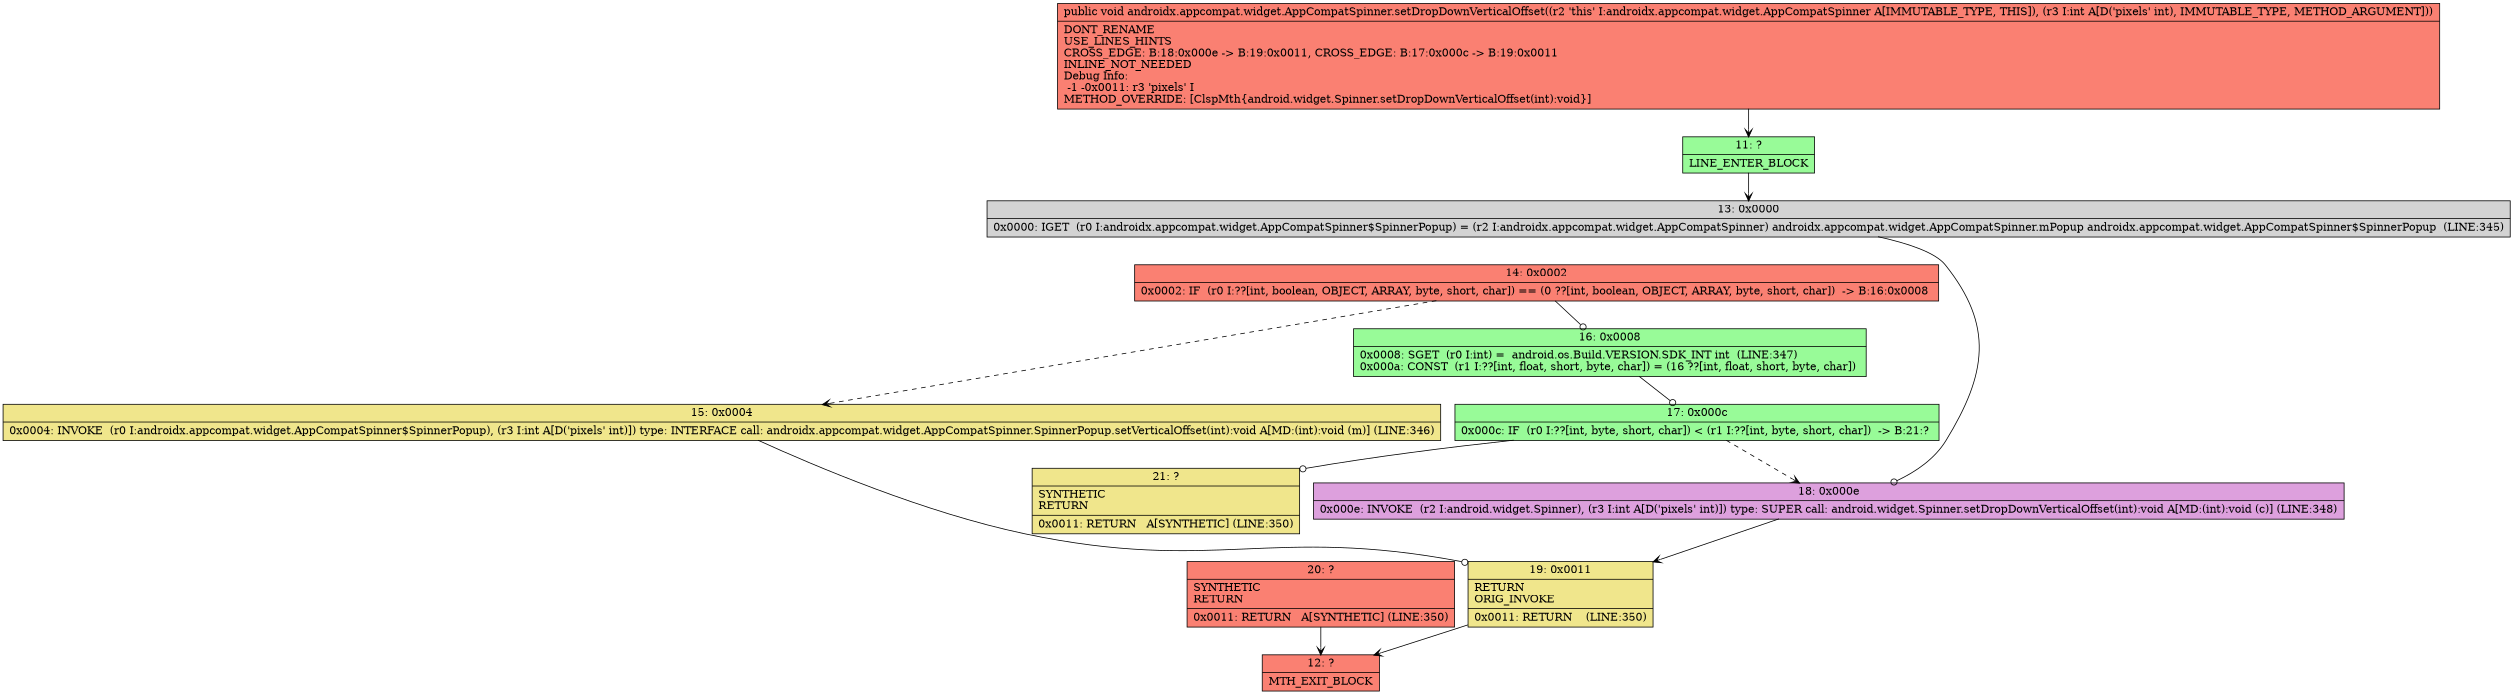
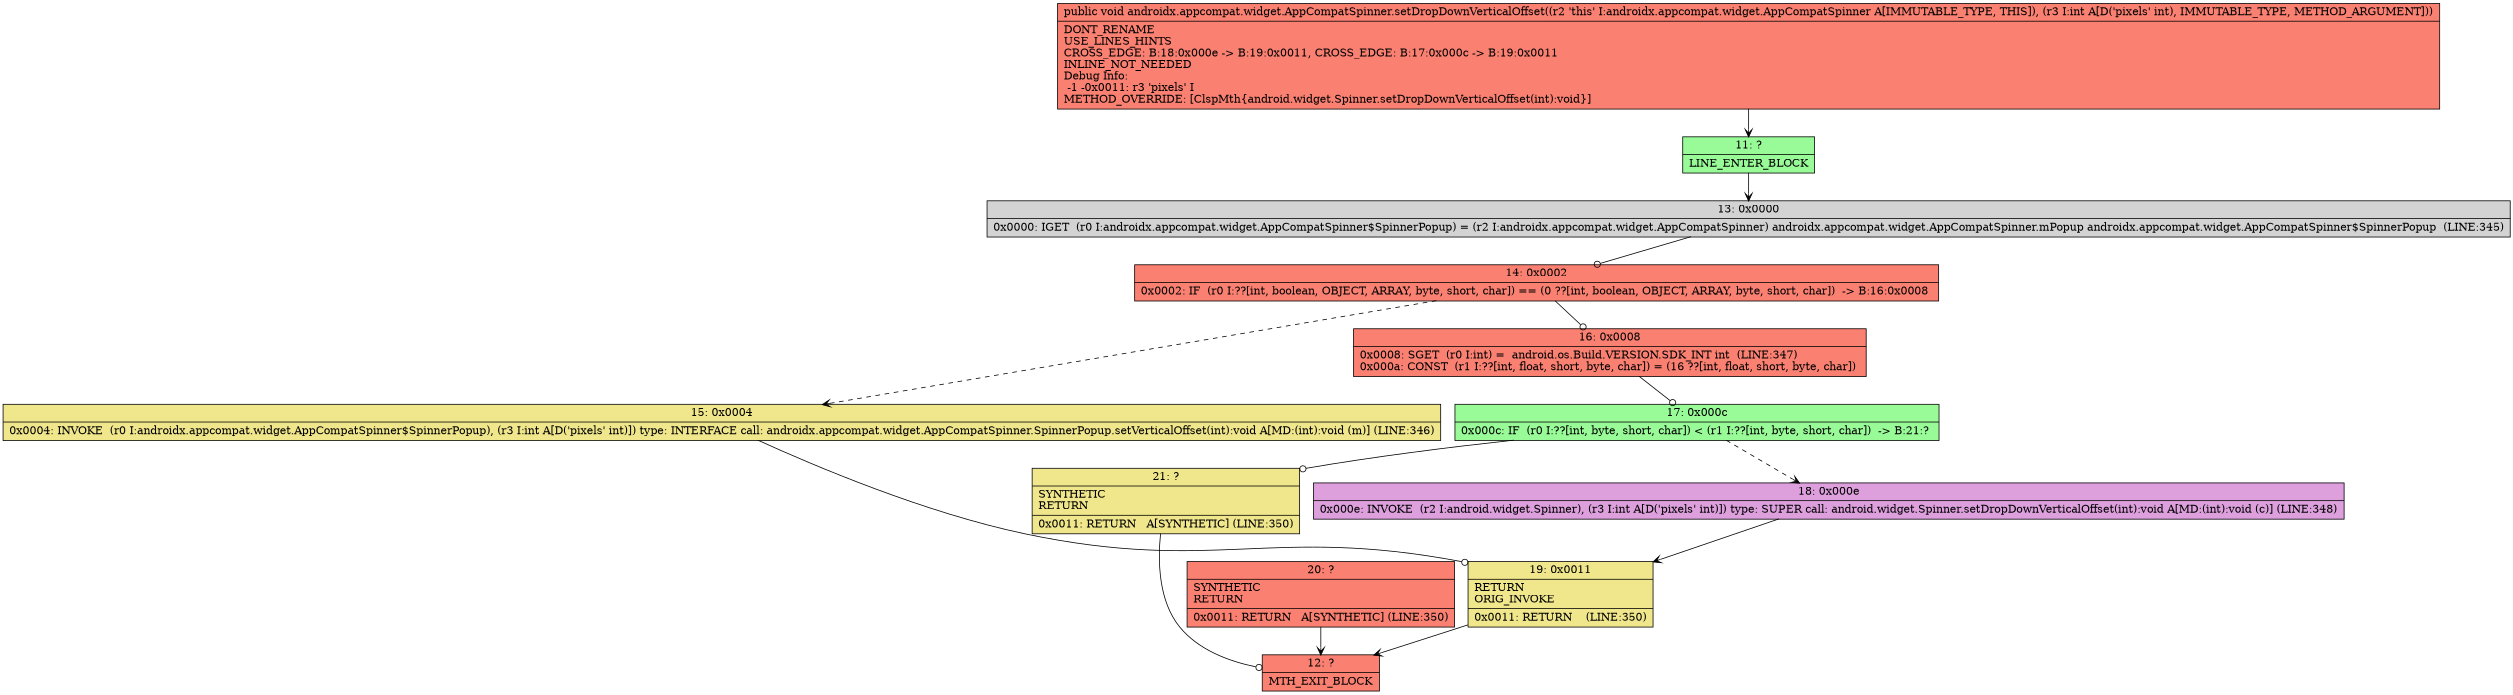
edge "13: 0x0000" -> "18: 0x000e": now "13: 0x0000" -> "14: 0x0002"
node "16: 0x0008": fillcolor palegreen -> salmon
edge "21: ?" -> "12: ?": added
